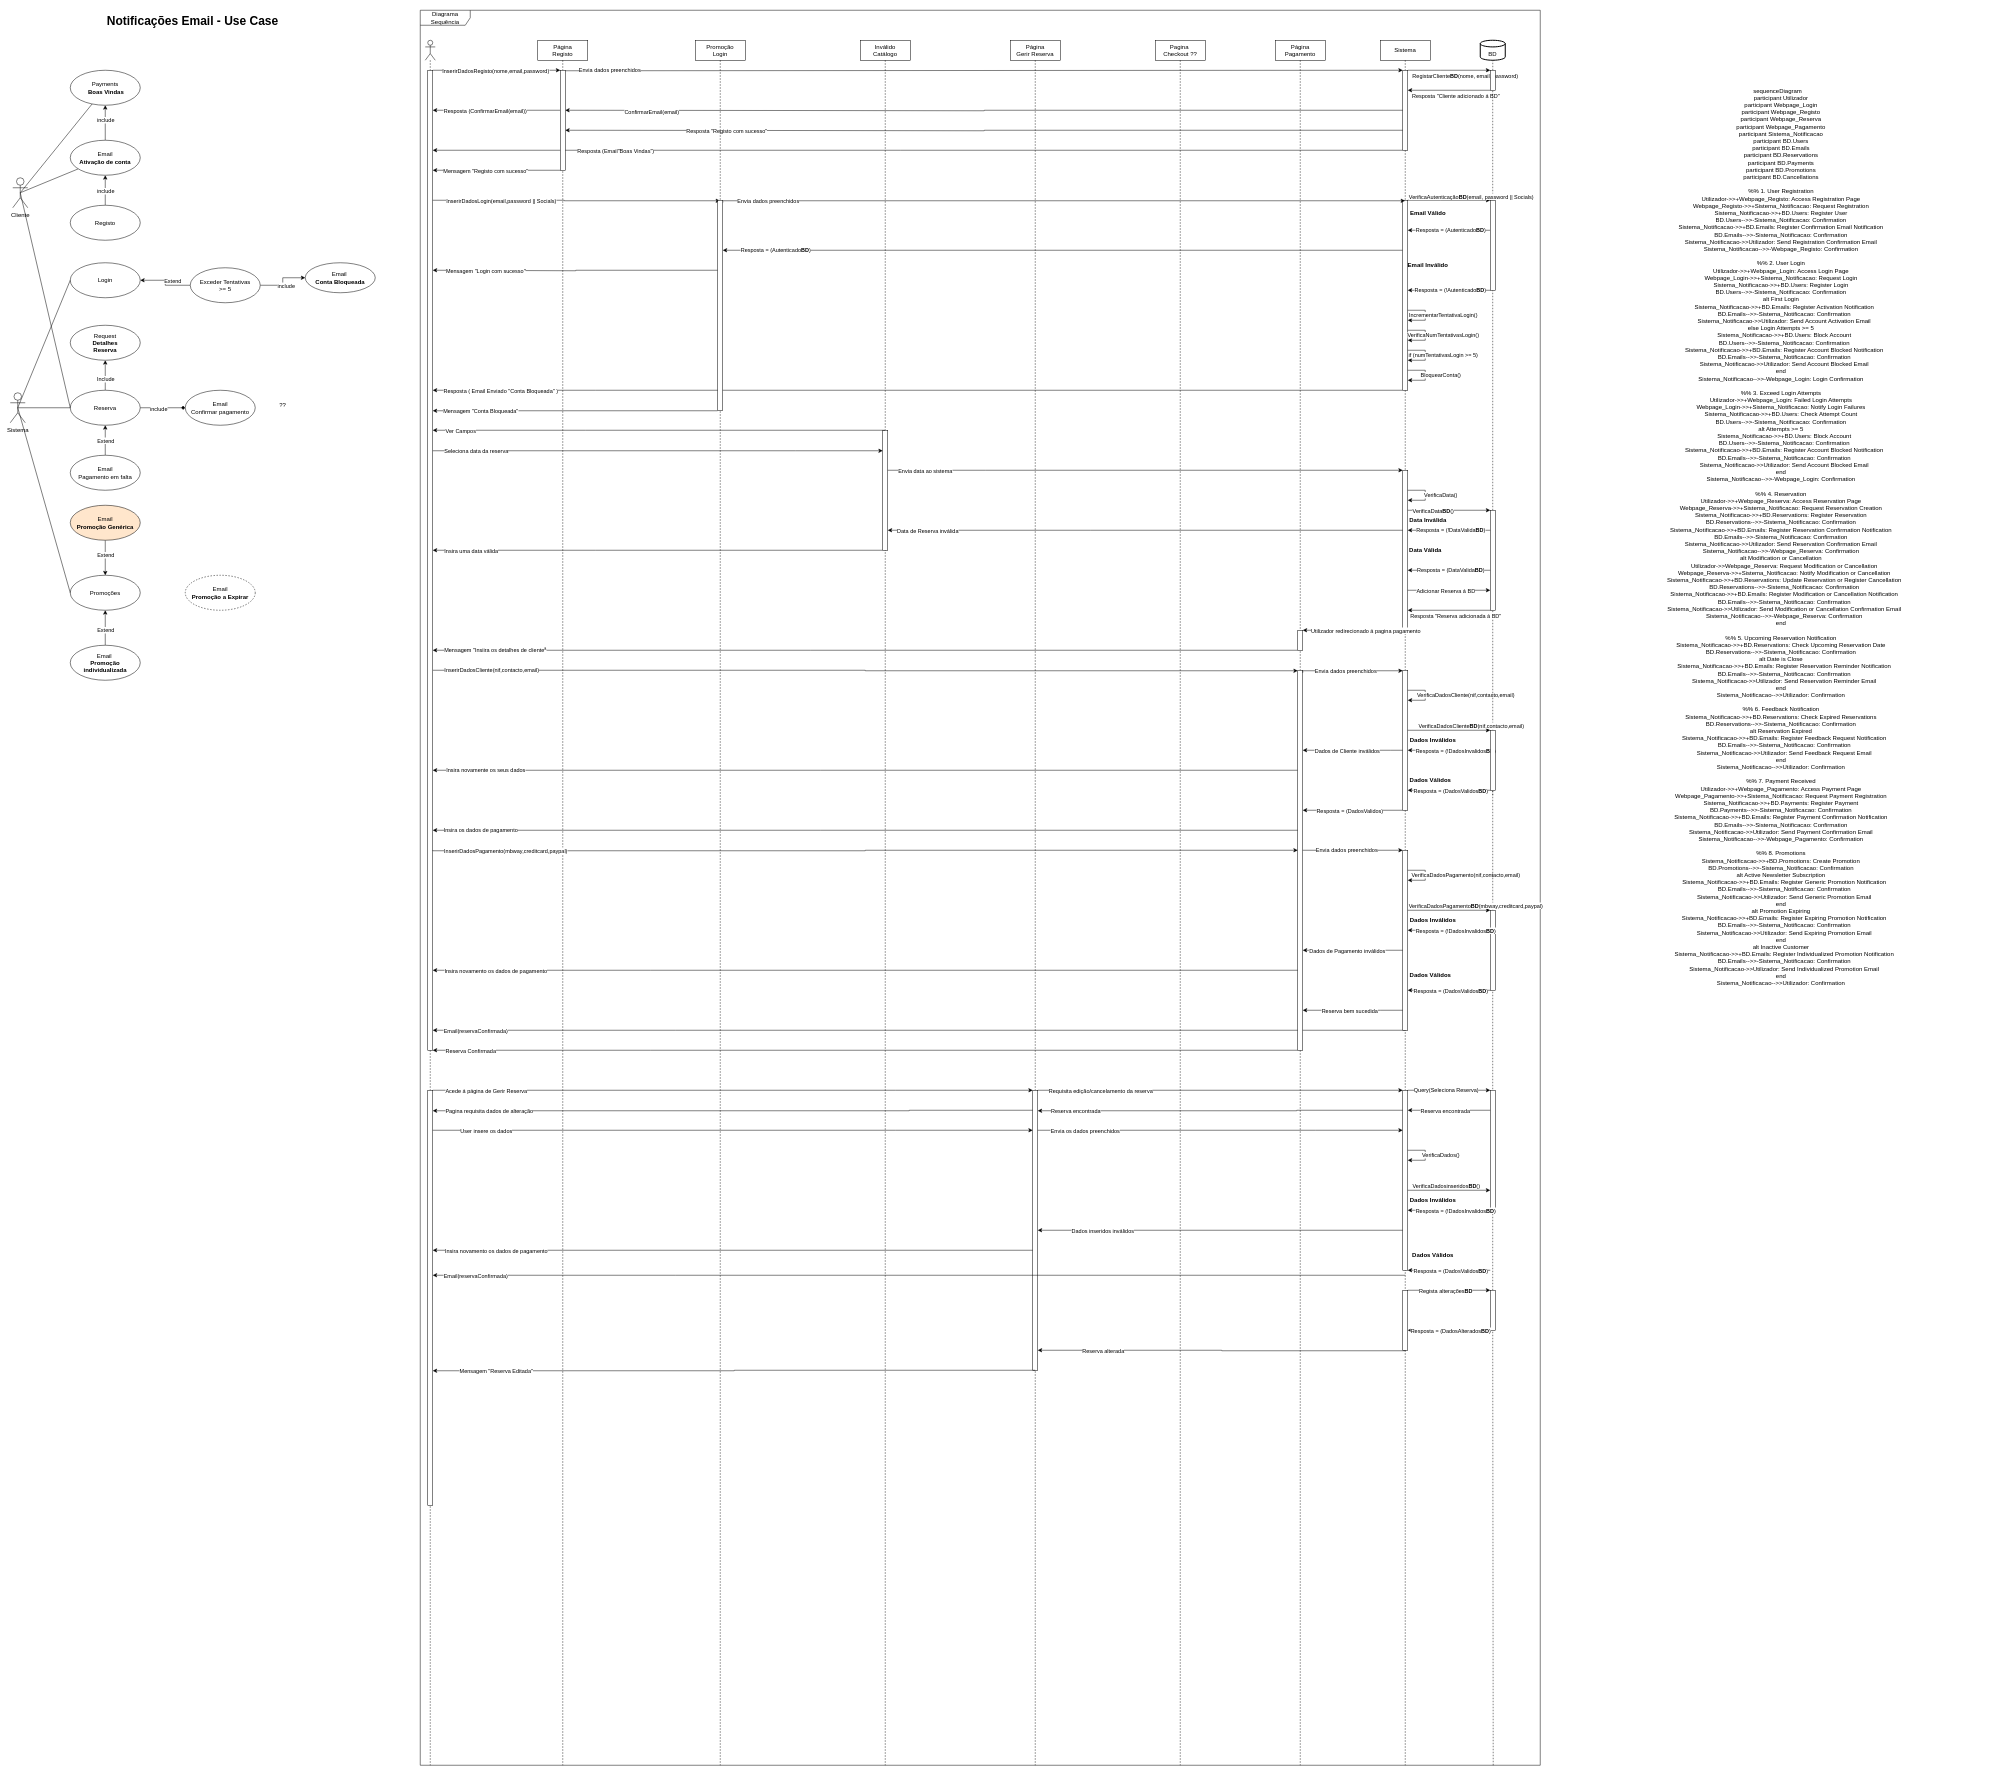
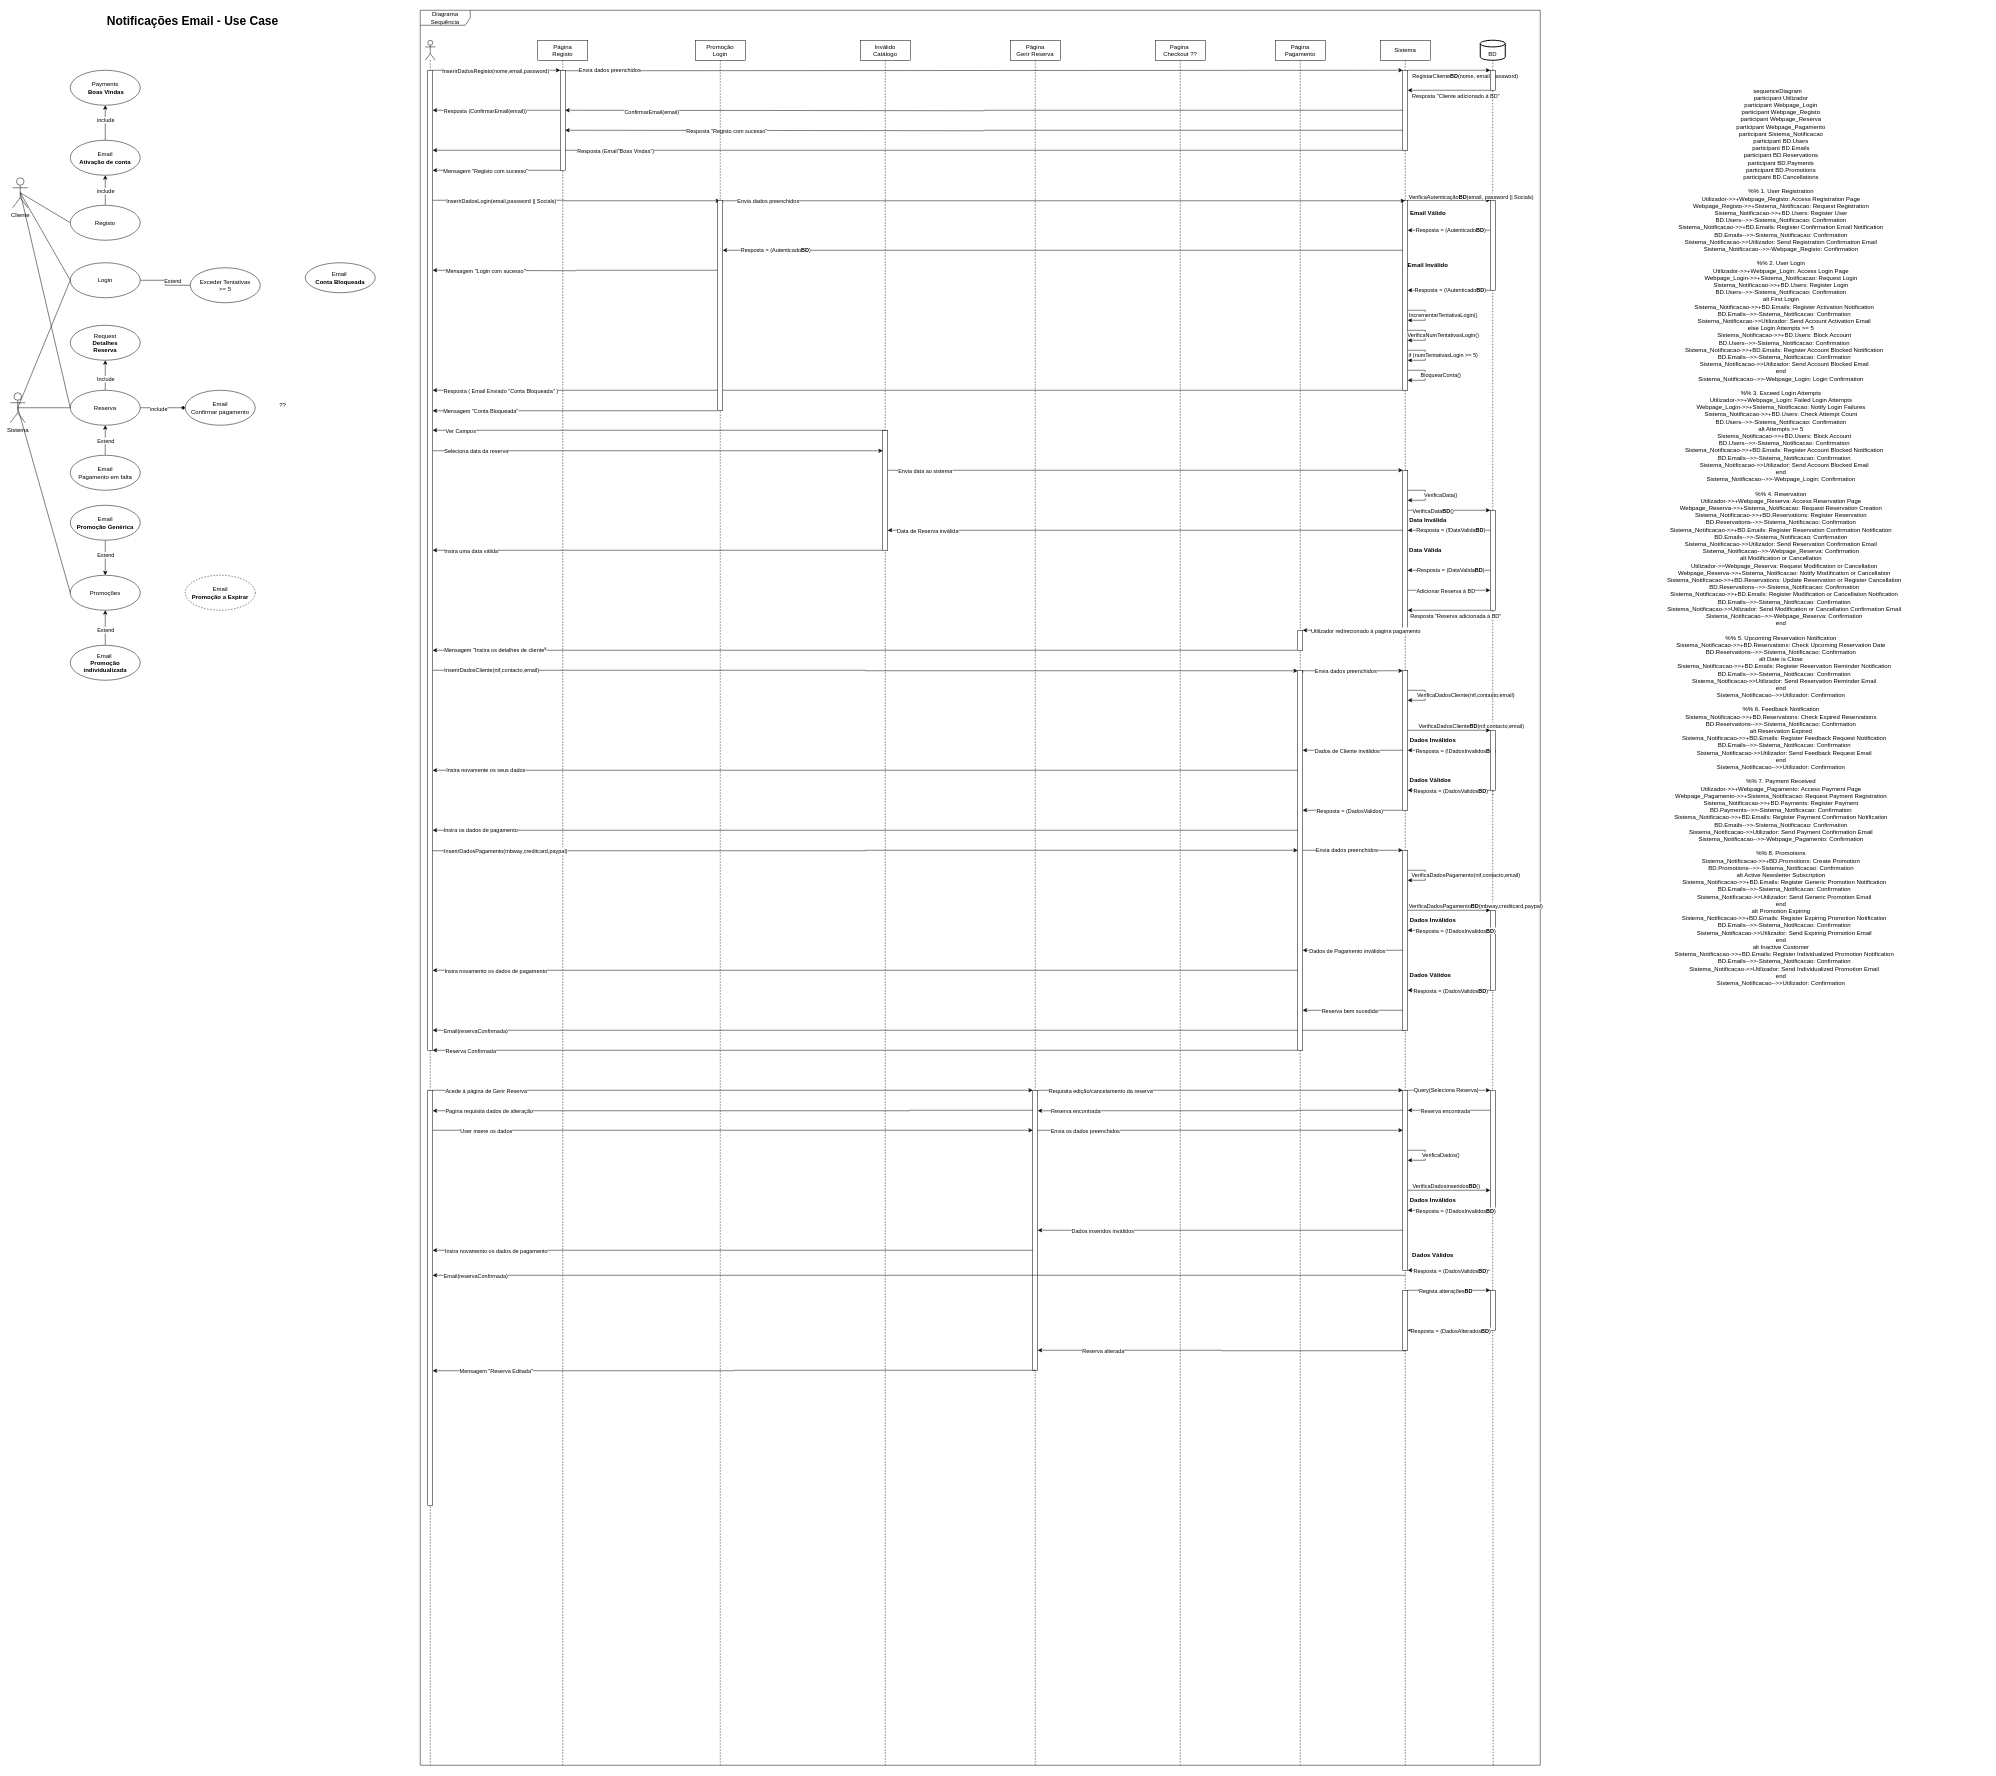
edge "Payments Boas Vindas" -- "Cliente": now "Login" -- "Cliente"
edge "Email Ativação de conta" -- "Cliente": now "Registo" -- "Cliente"
edge "Exceder Tentativas >= 5" -> "Login": arrowhead classic -> none
edge "Exceder Tentativas >= 5" -> "Email Conta Bloqueada": removed, label "include"
node "Email Promoção Genérica": fillcolor #ffe6cc -> #ffffff
